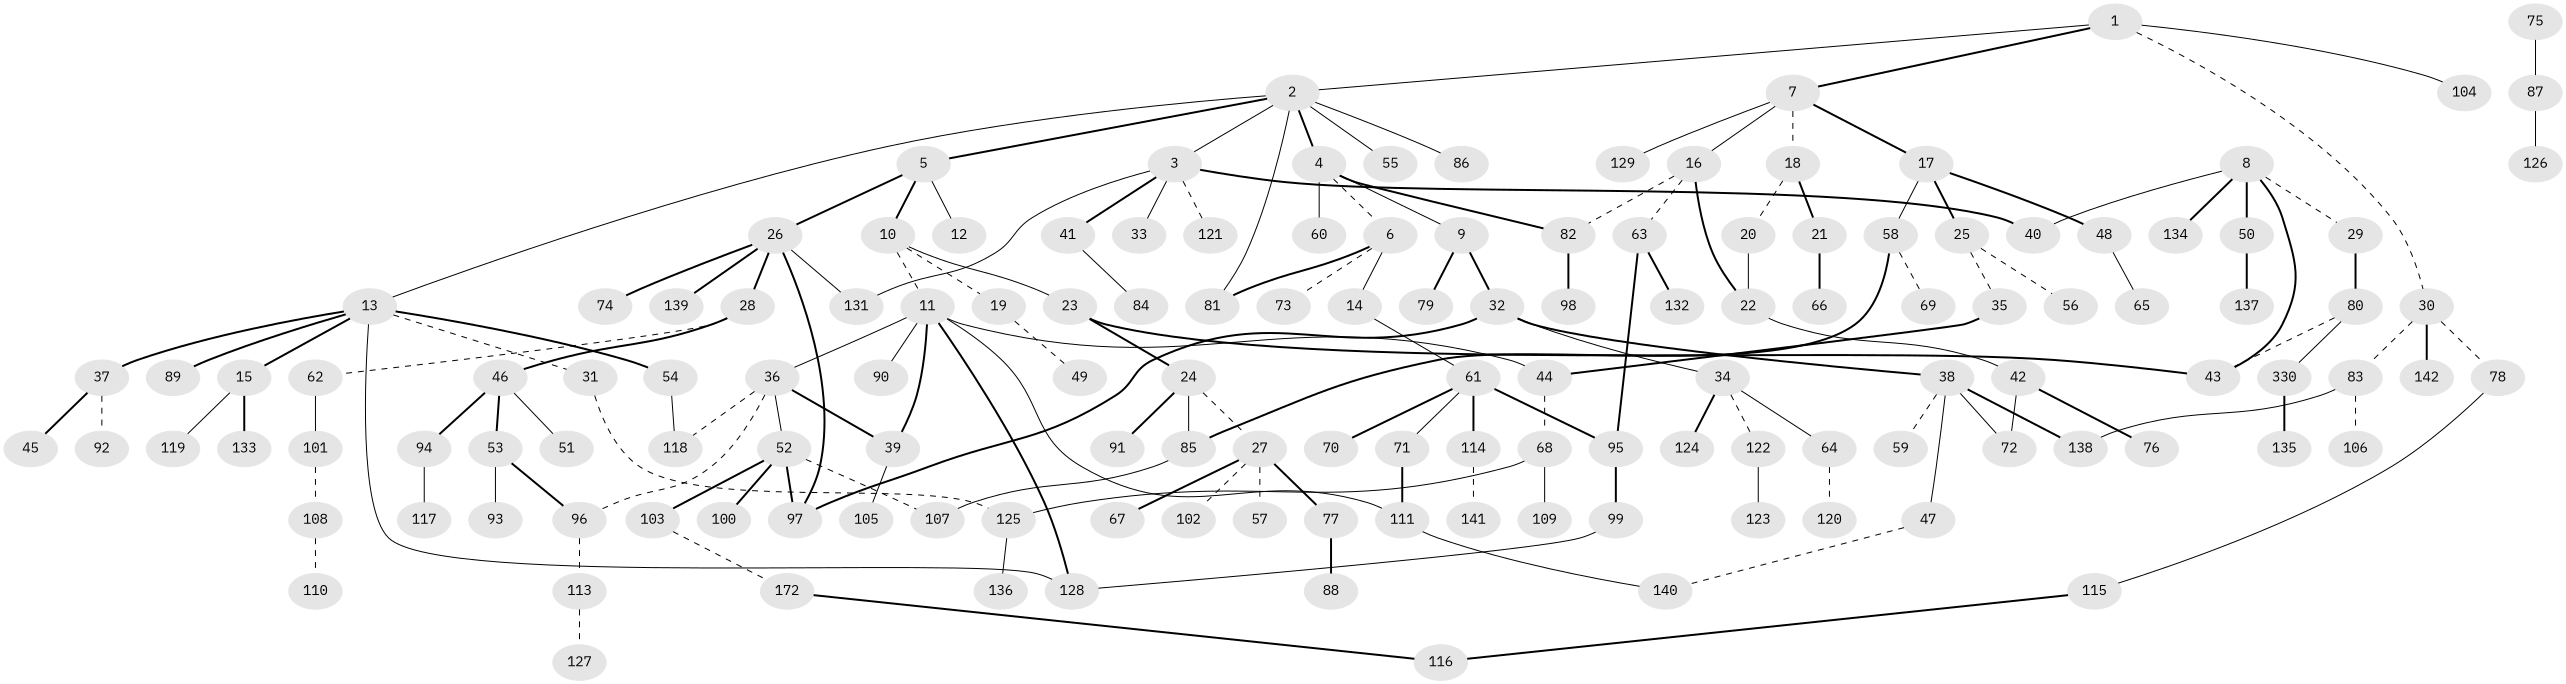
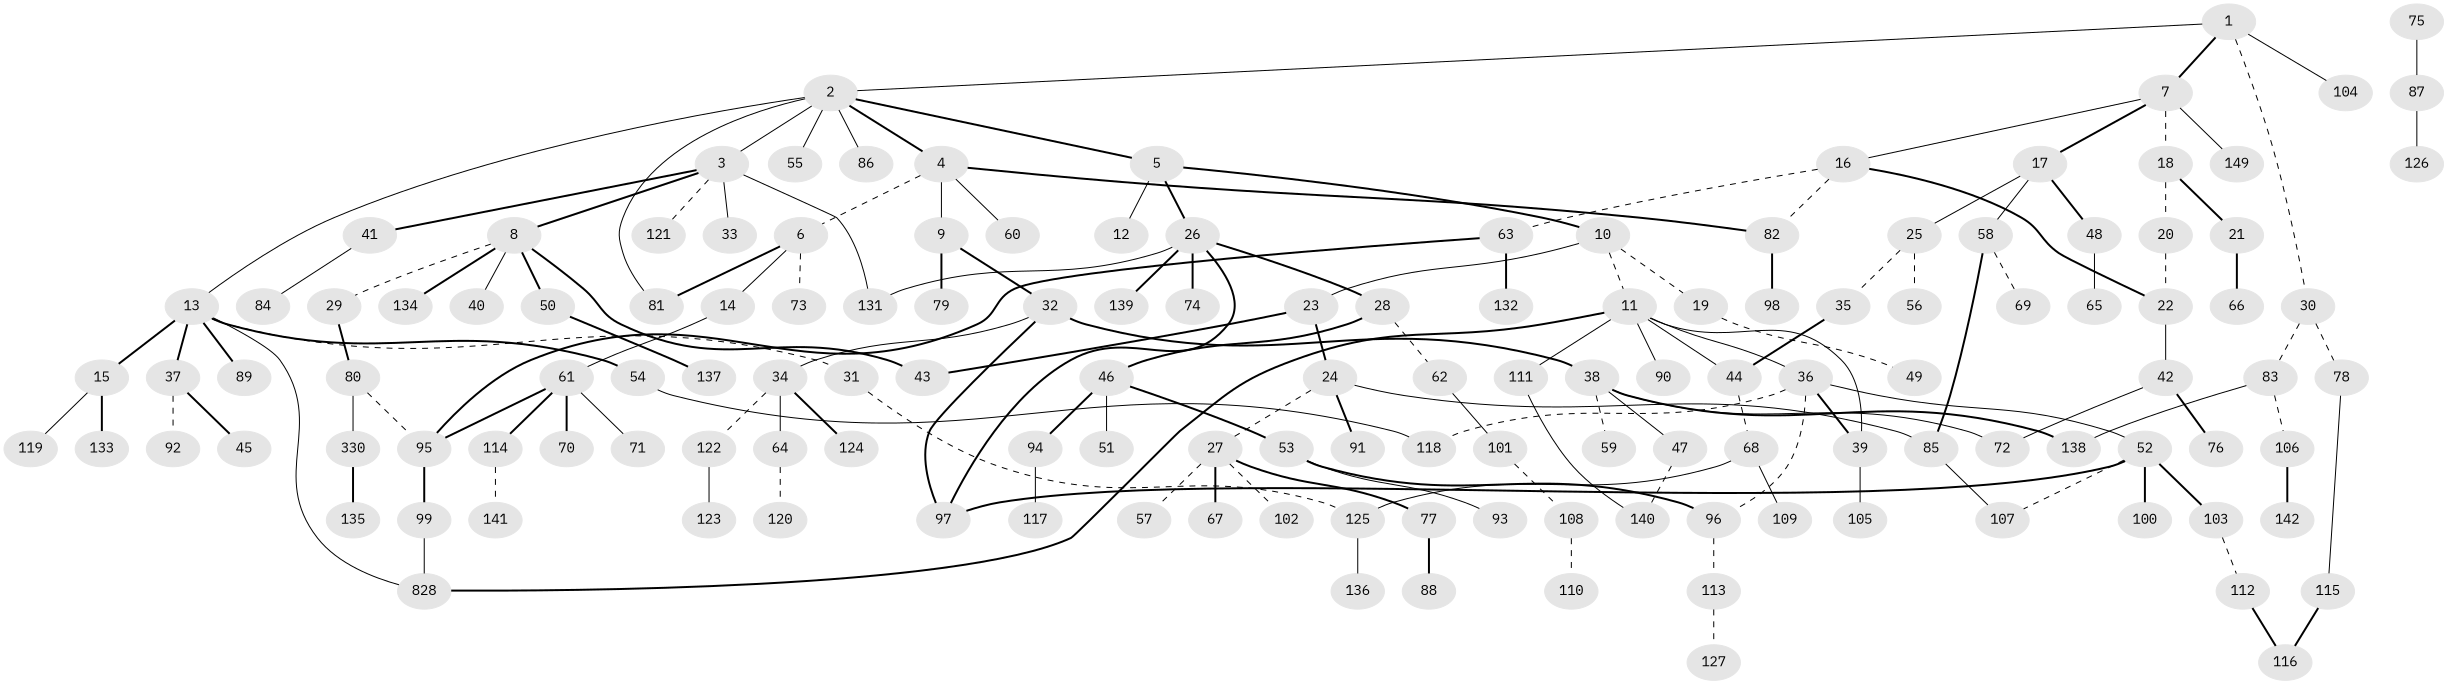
node "129": label "129" -> "149"
edge "3" -- "40": now "3" -- "8"
edge "17" -- "25": style bold -> solid
edge "20" -- "22": style solid -> dashed
edge "80" -- "43": now "80" -- "95"
edge "30" -- "142": now "106" -- "142"
edge "11" -- "39": style bold -> solid
edge "71" -- "111": removed
node "172": label "172" -> "112"
node "128": label "128" -> "828"
